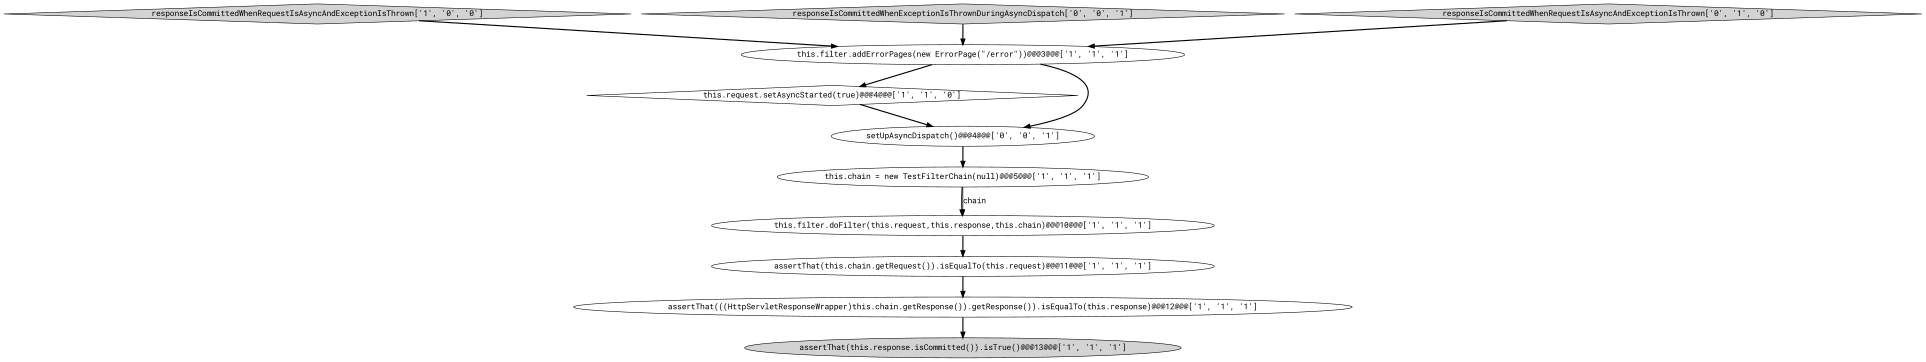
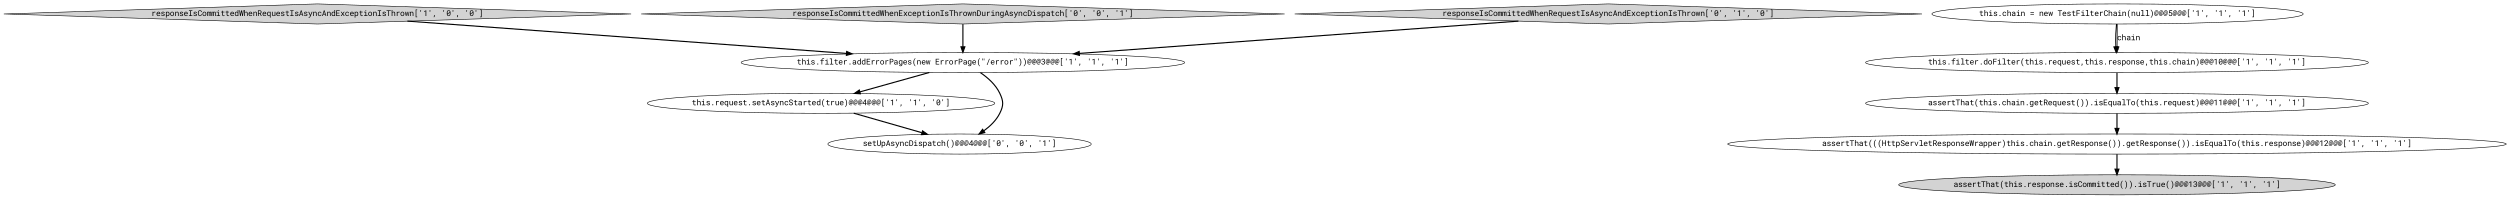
node "this.request.setAsyncStarted(true)@@@4@@@['1', '1', '0']": shape diamond -> ellipse
edge "setUpAsyncDispatch()@@@4@@@['0', '0', '1']" -> "this.chain = new TestFilterChain(null)@@@5@@@['1', '1', '1']": removed
